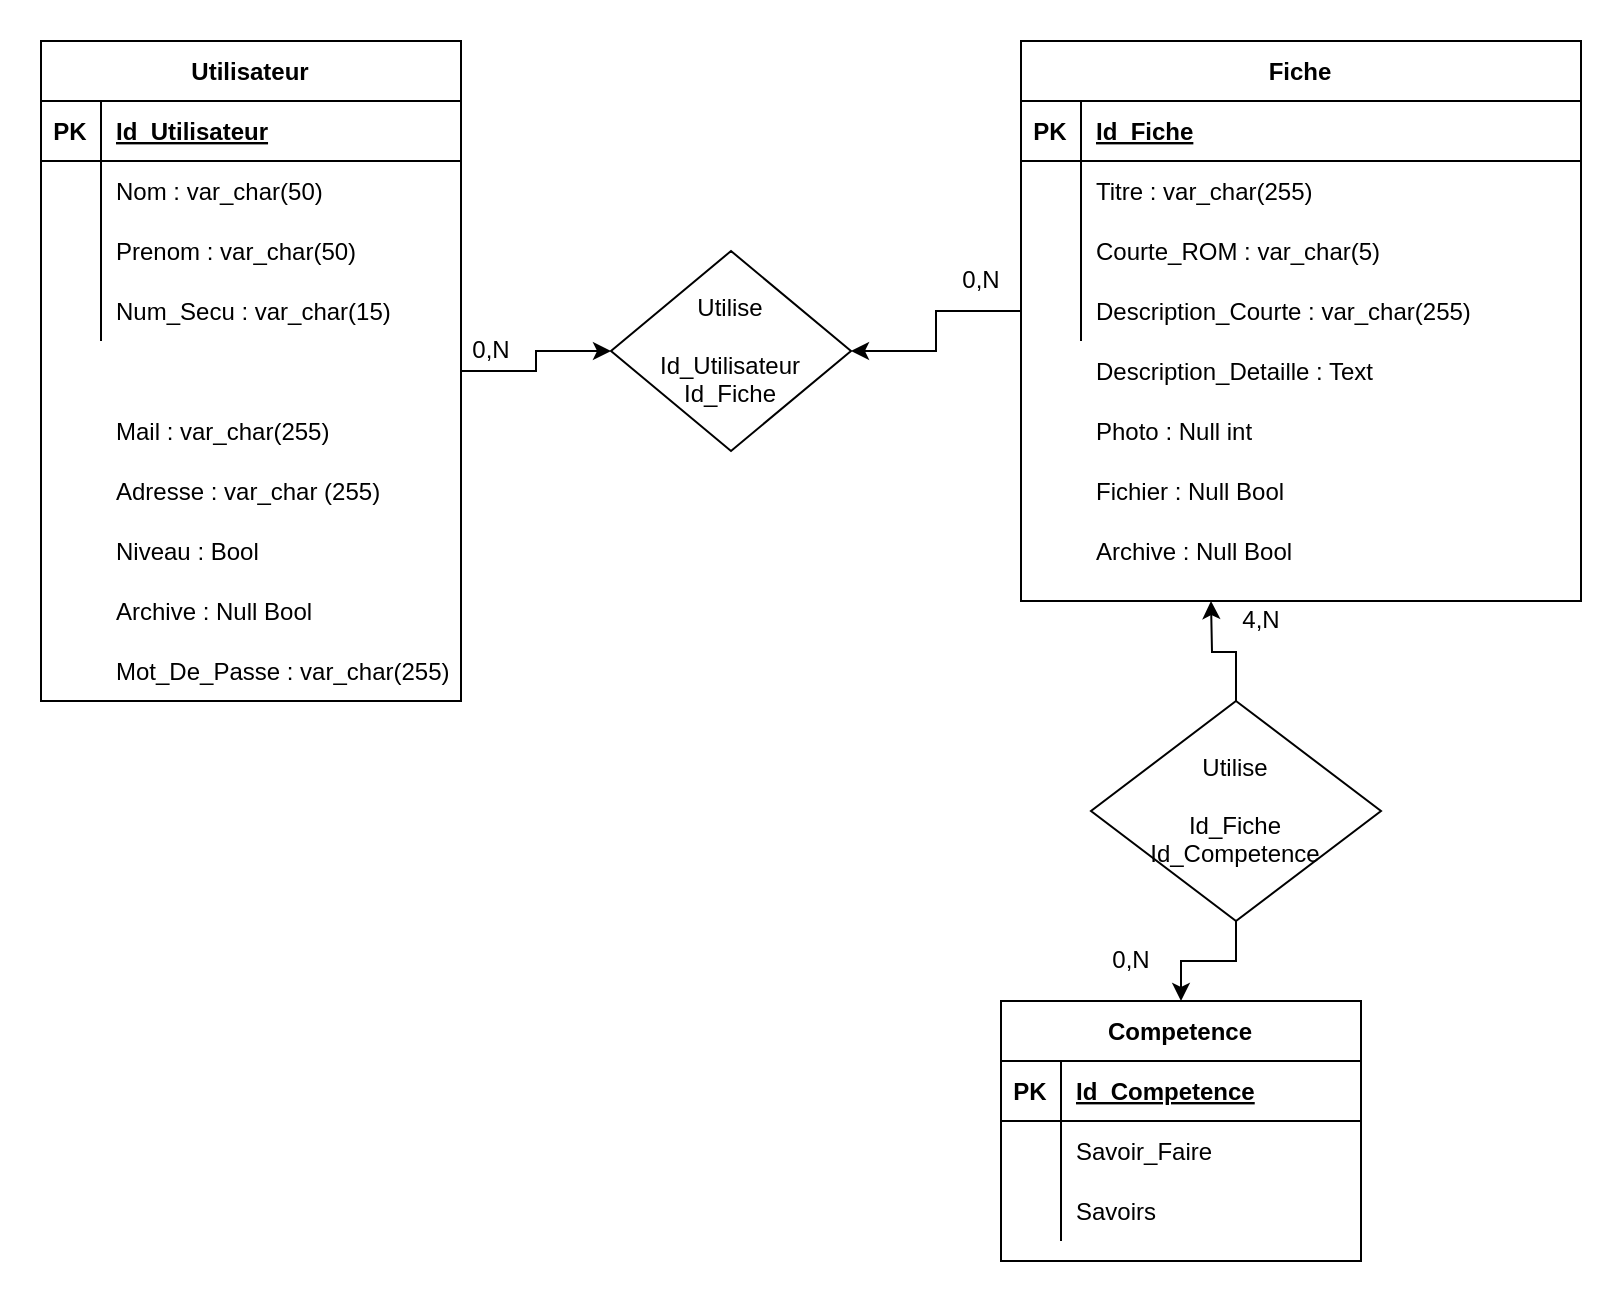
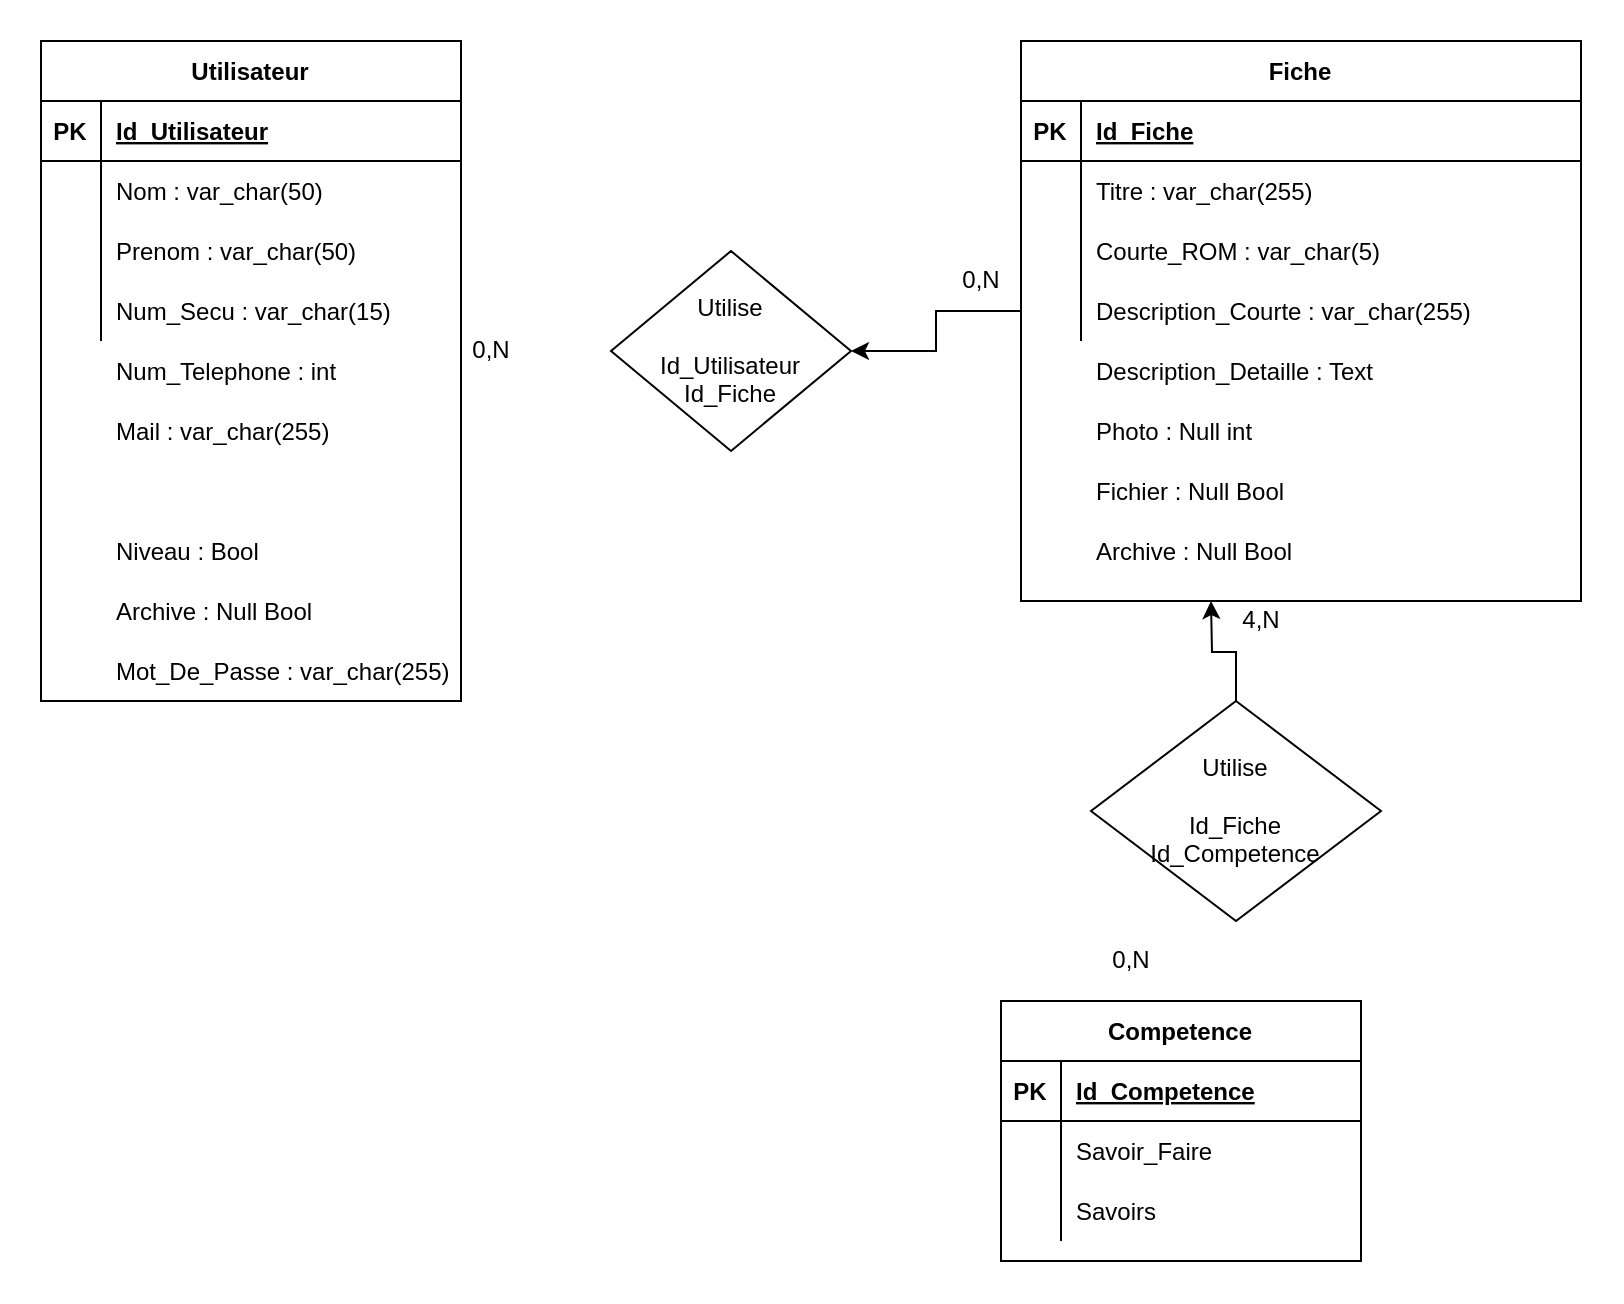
edge "Utilisateur" -> "Utilise Id_Utilisateur Id_Fiche": removed
node "Num_Telephone : int": added
node "Adresse : var_char (255)": removed
edge "Utilise Id_Fiche Id_Competence" -> "Competence": removed
